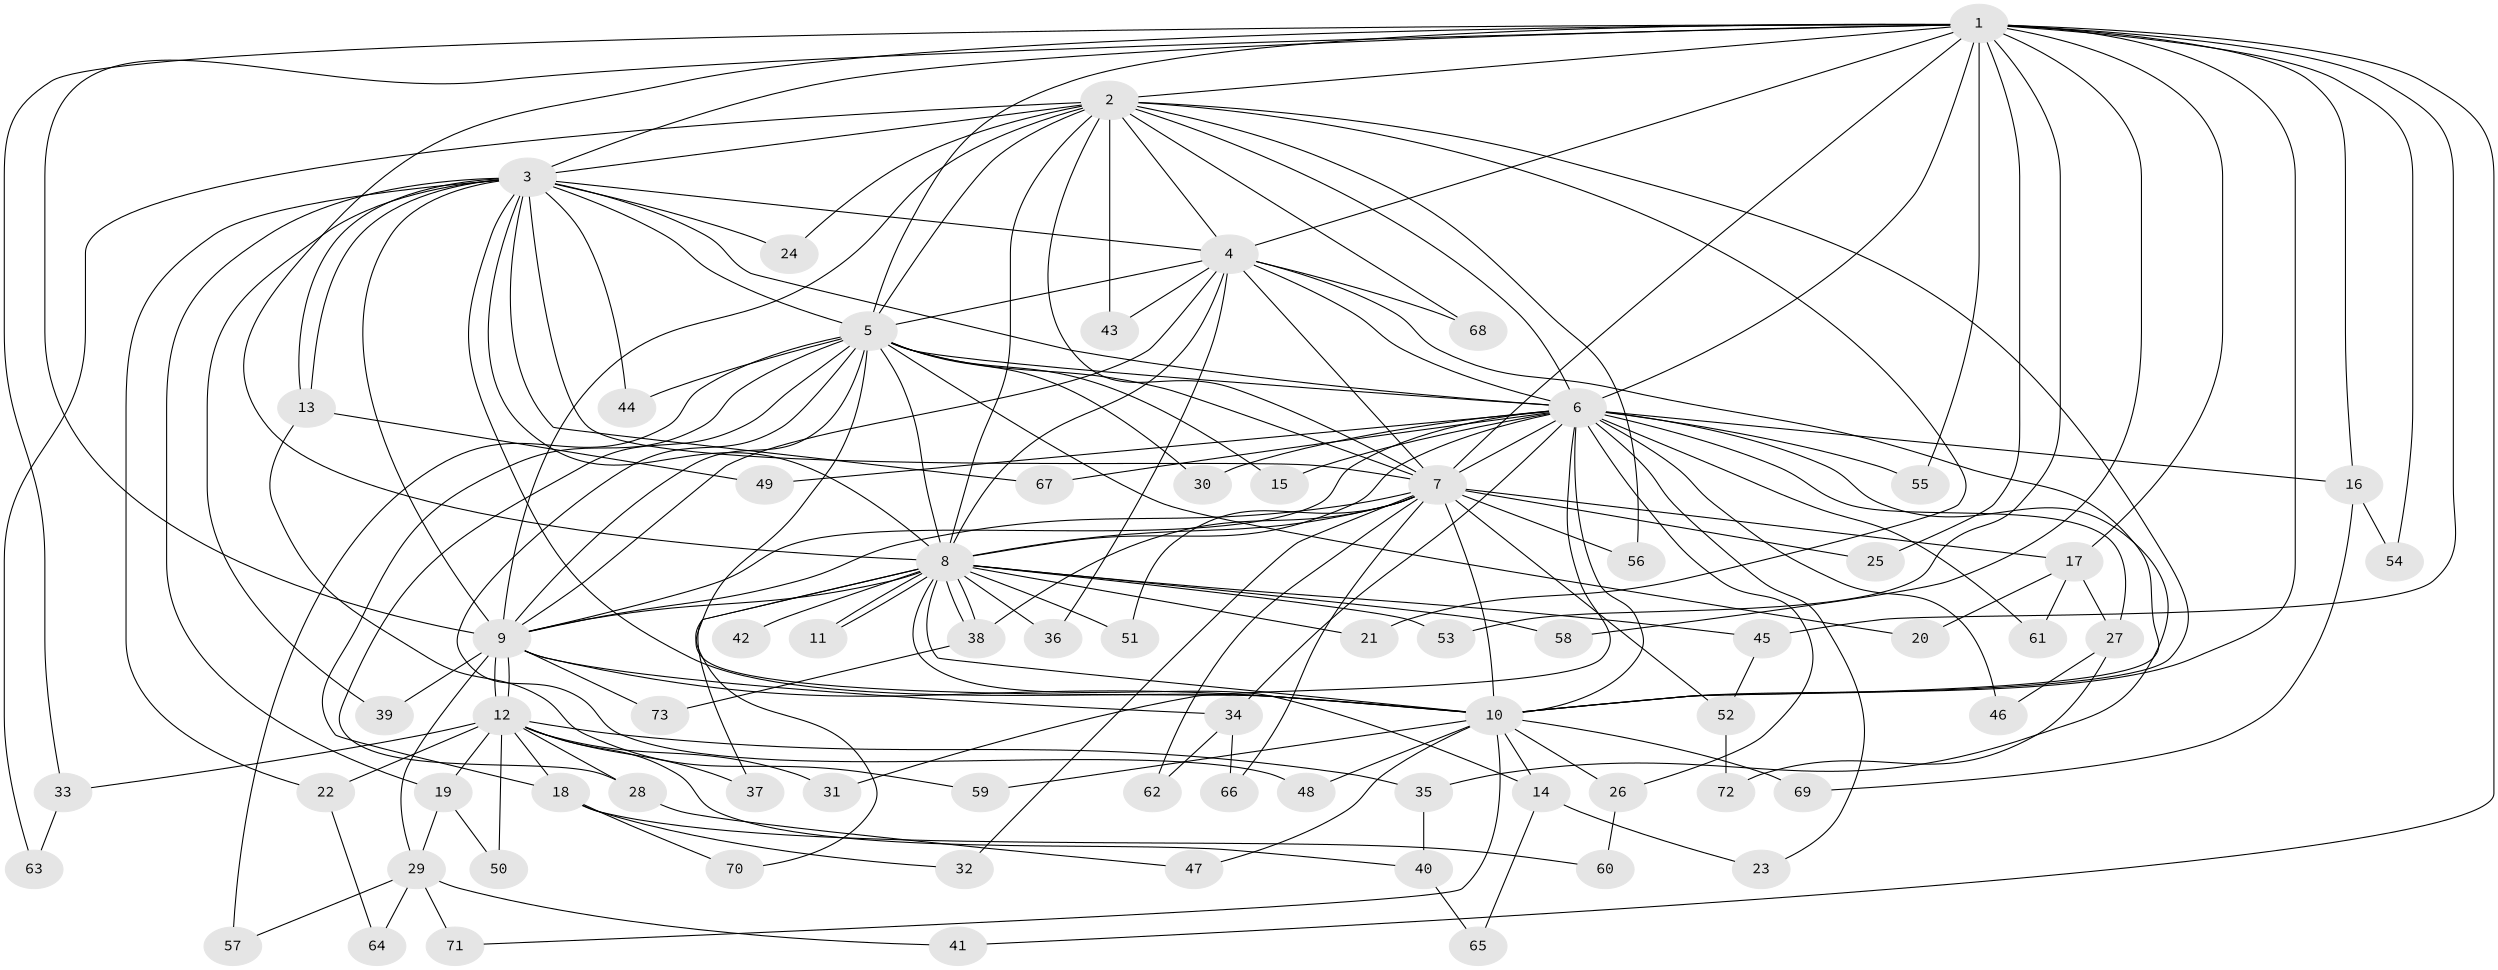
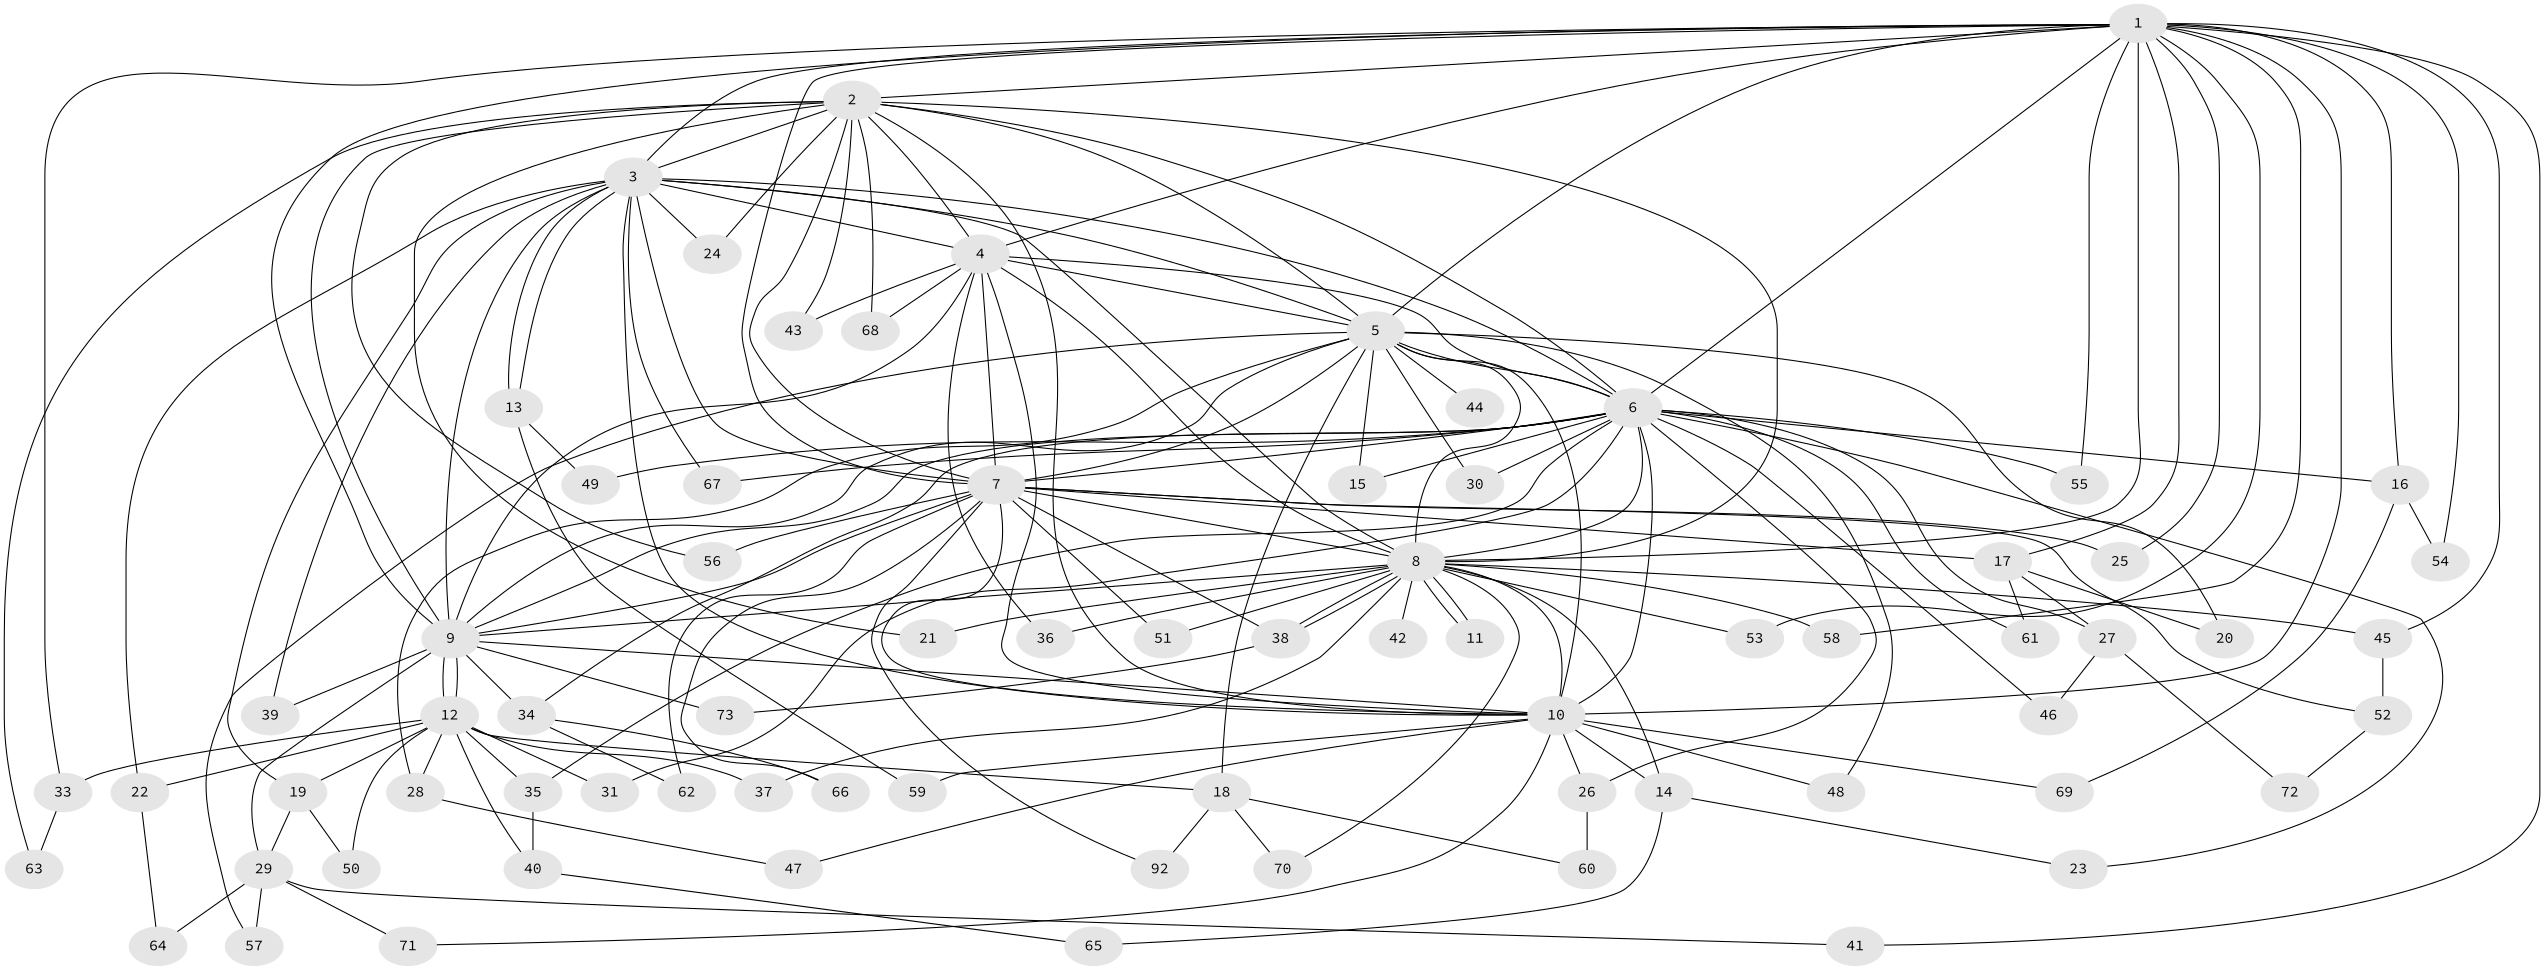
edge "3" -- "44": removed
node "32": label "32" -> "92"
